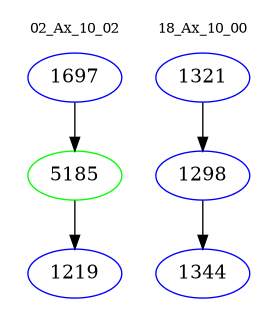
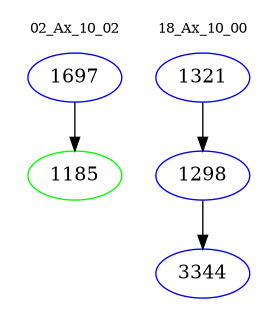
node "5185": label "5185" -> "1185"
node "1219": removed
node "1344": label "1344" -> "3344"
